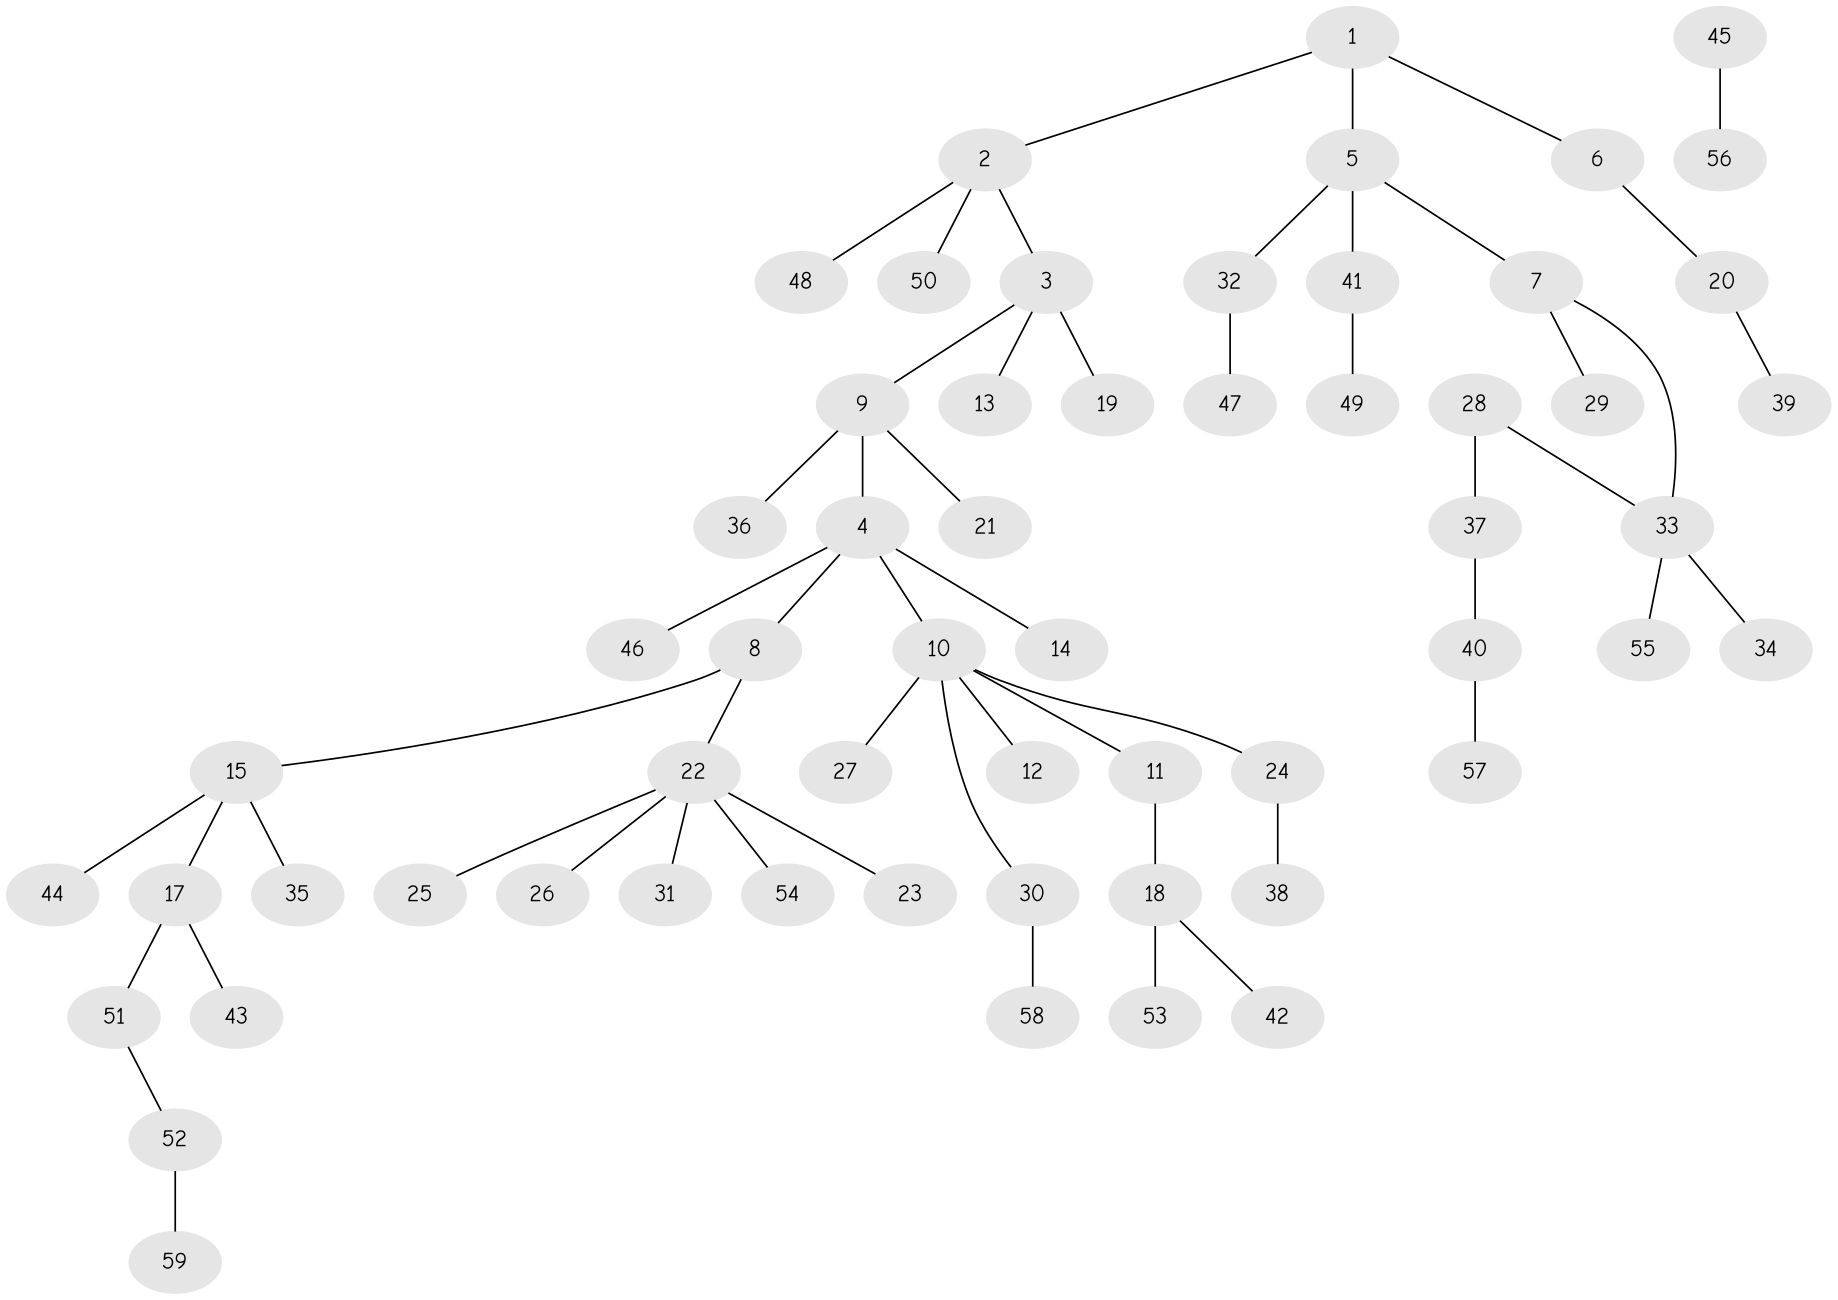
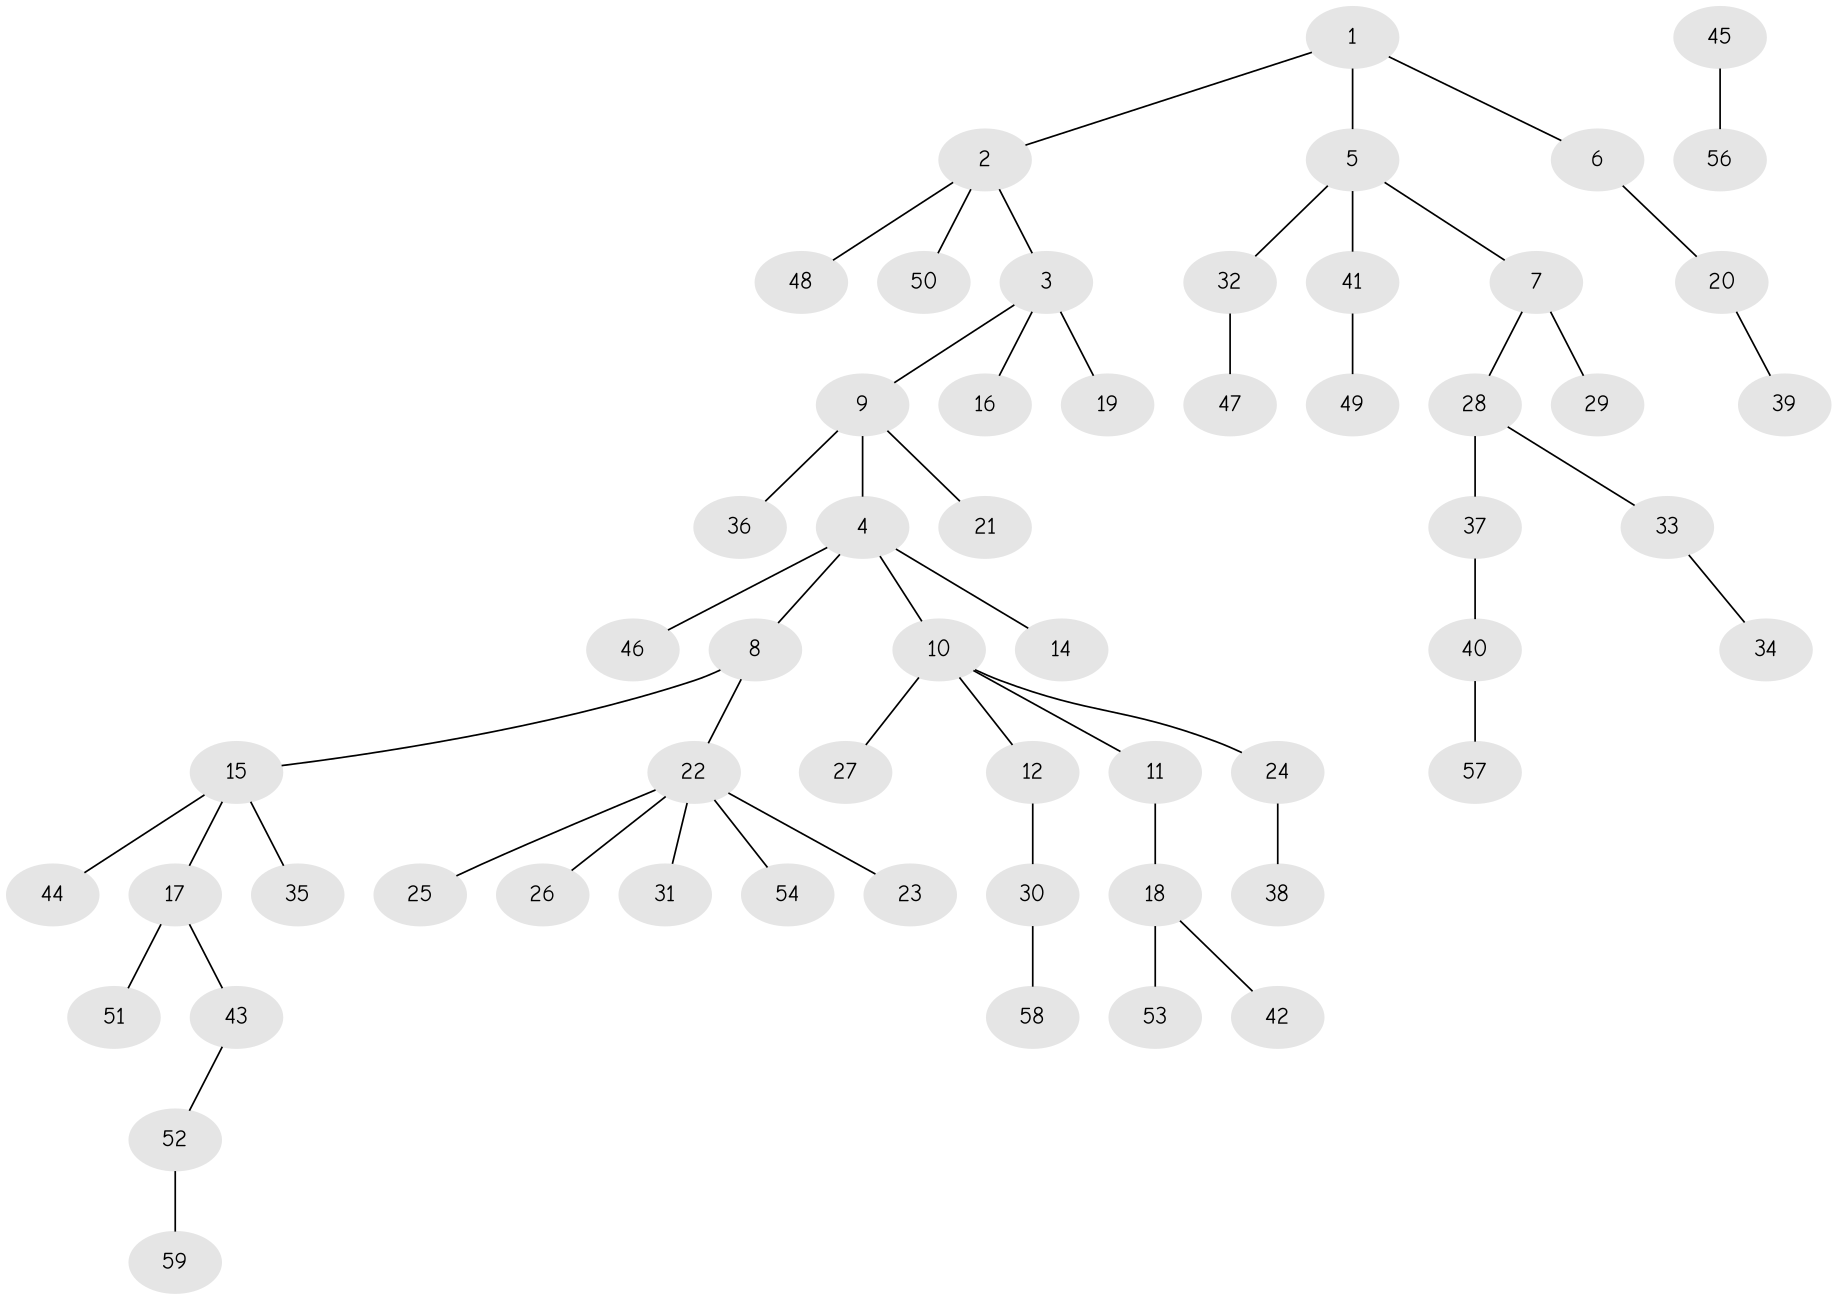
edge "7" -- "33": now "7" -- "28"
node "13": label "13" -> "16"
node "55": removed
edge "10" -- "30": now "12" -- "30"
edge "51" -- "52": now "43" -- "52"
